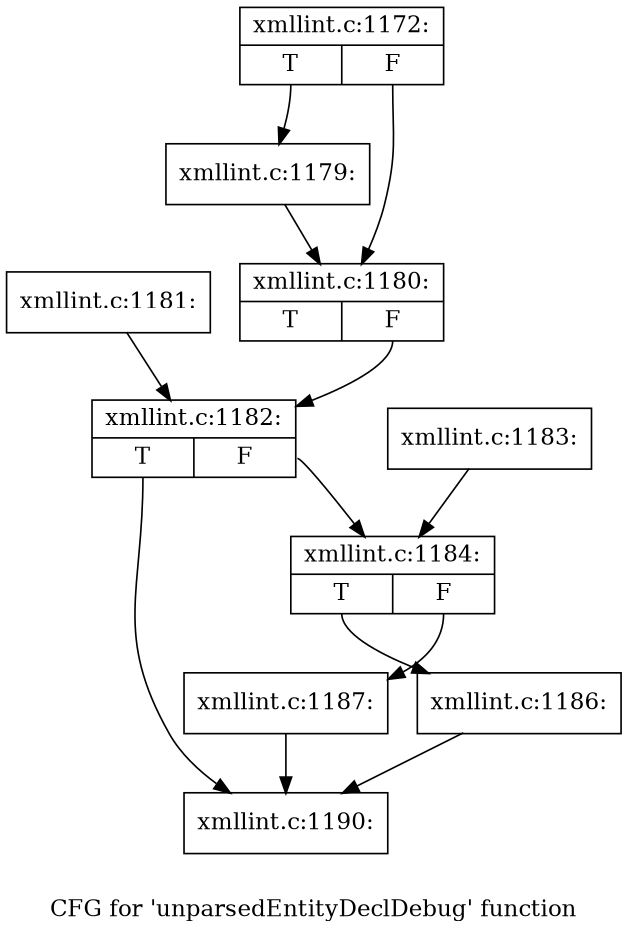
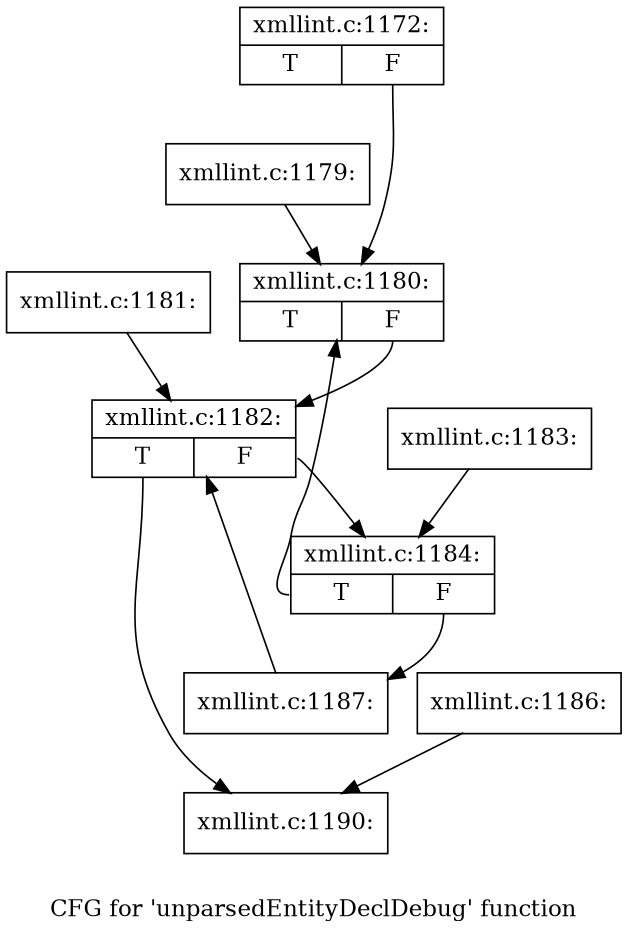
edge "xmllint.c:1172:" -> "xmllint.c:1179:": removed
edge "xmllint.c:1184:" -> "xmllint.c:1186:": now "xmllint.c:1184:" -> "xmllint.c:1180:"
edge "xmllint.c:1187:" -> "xmllint.c:1190:": now "xmllint.c:1187:" -> "xmllint.c:1182:"
